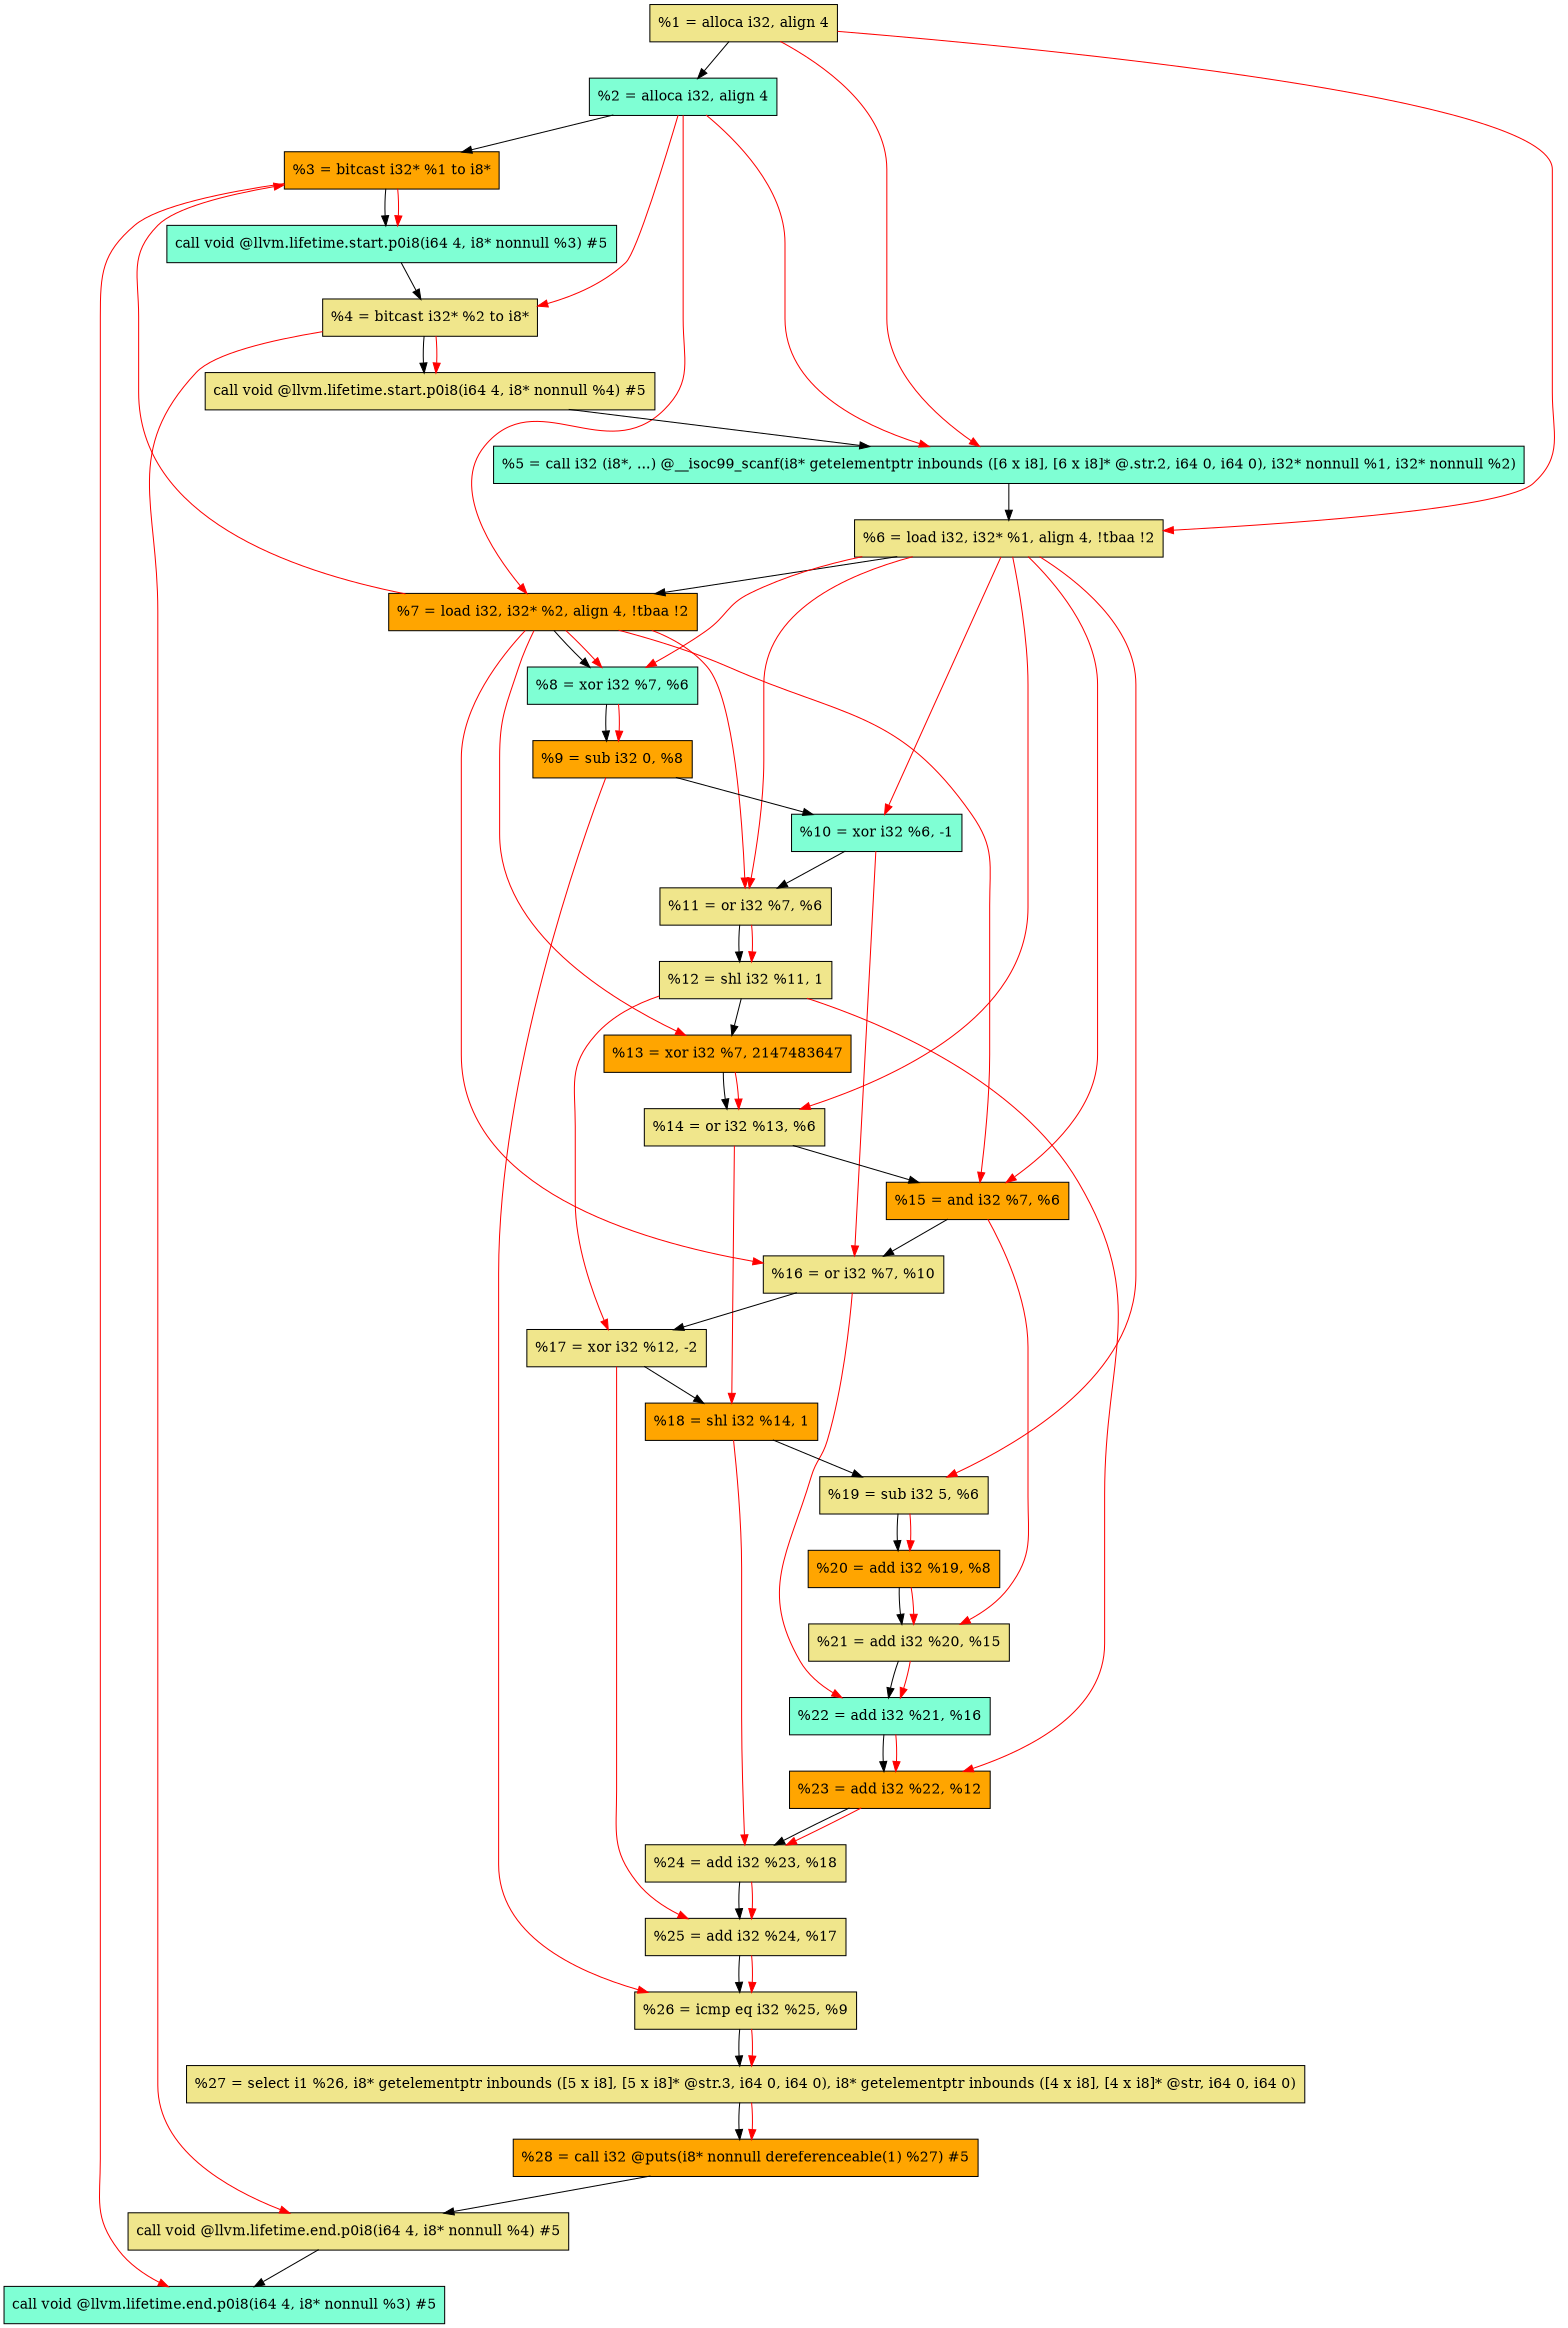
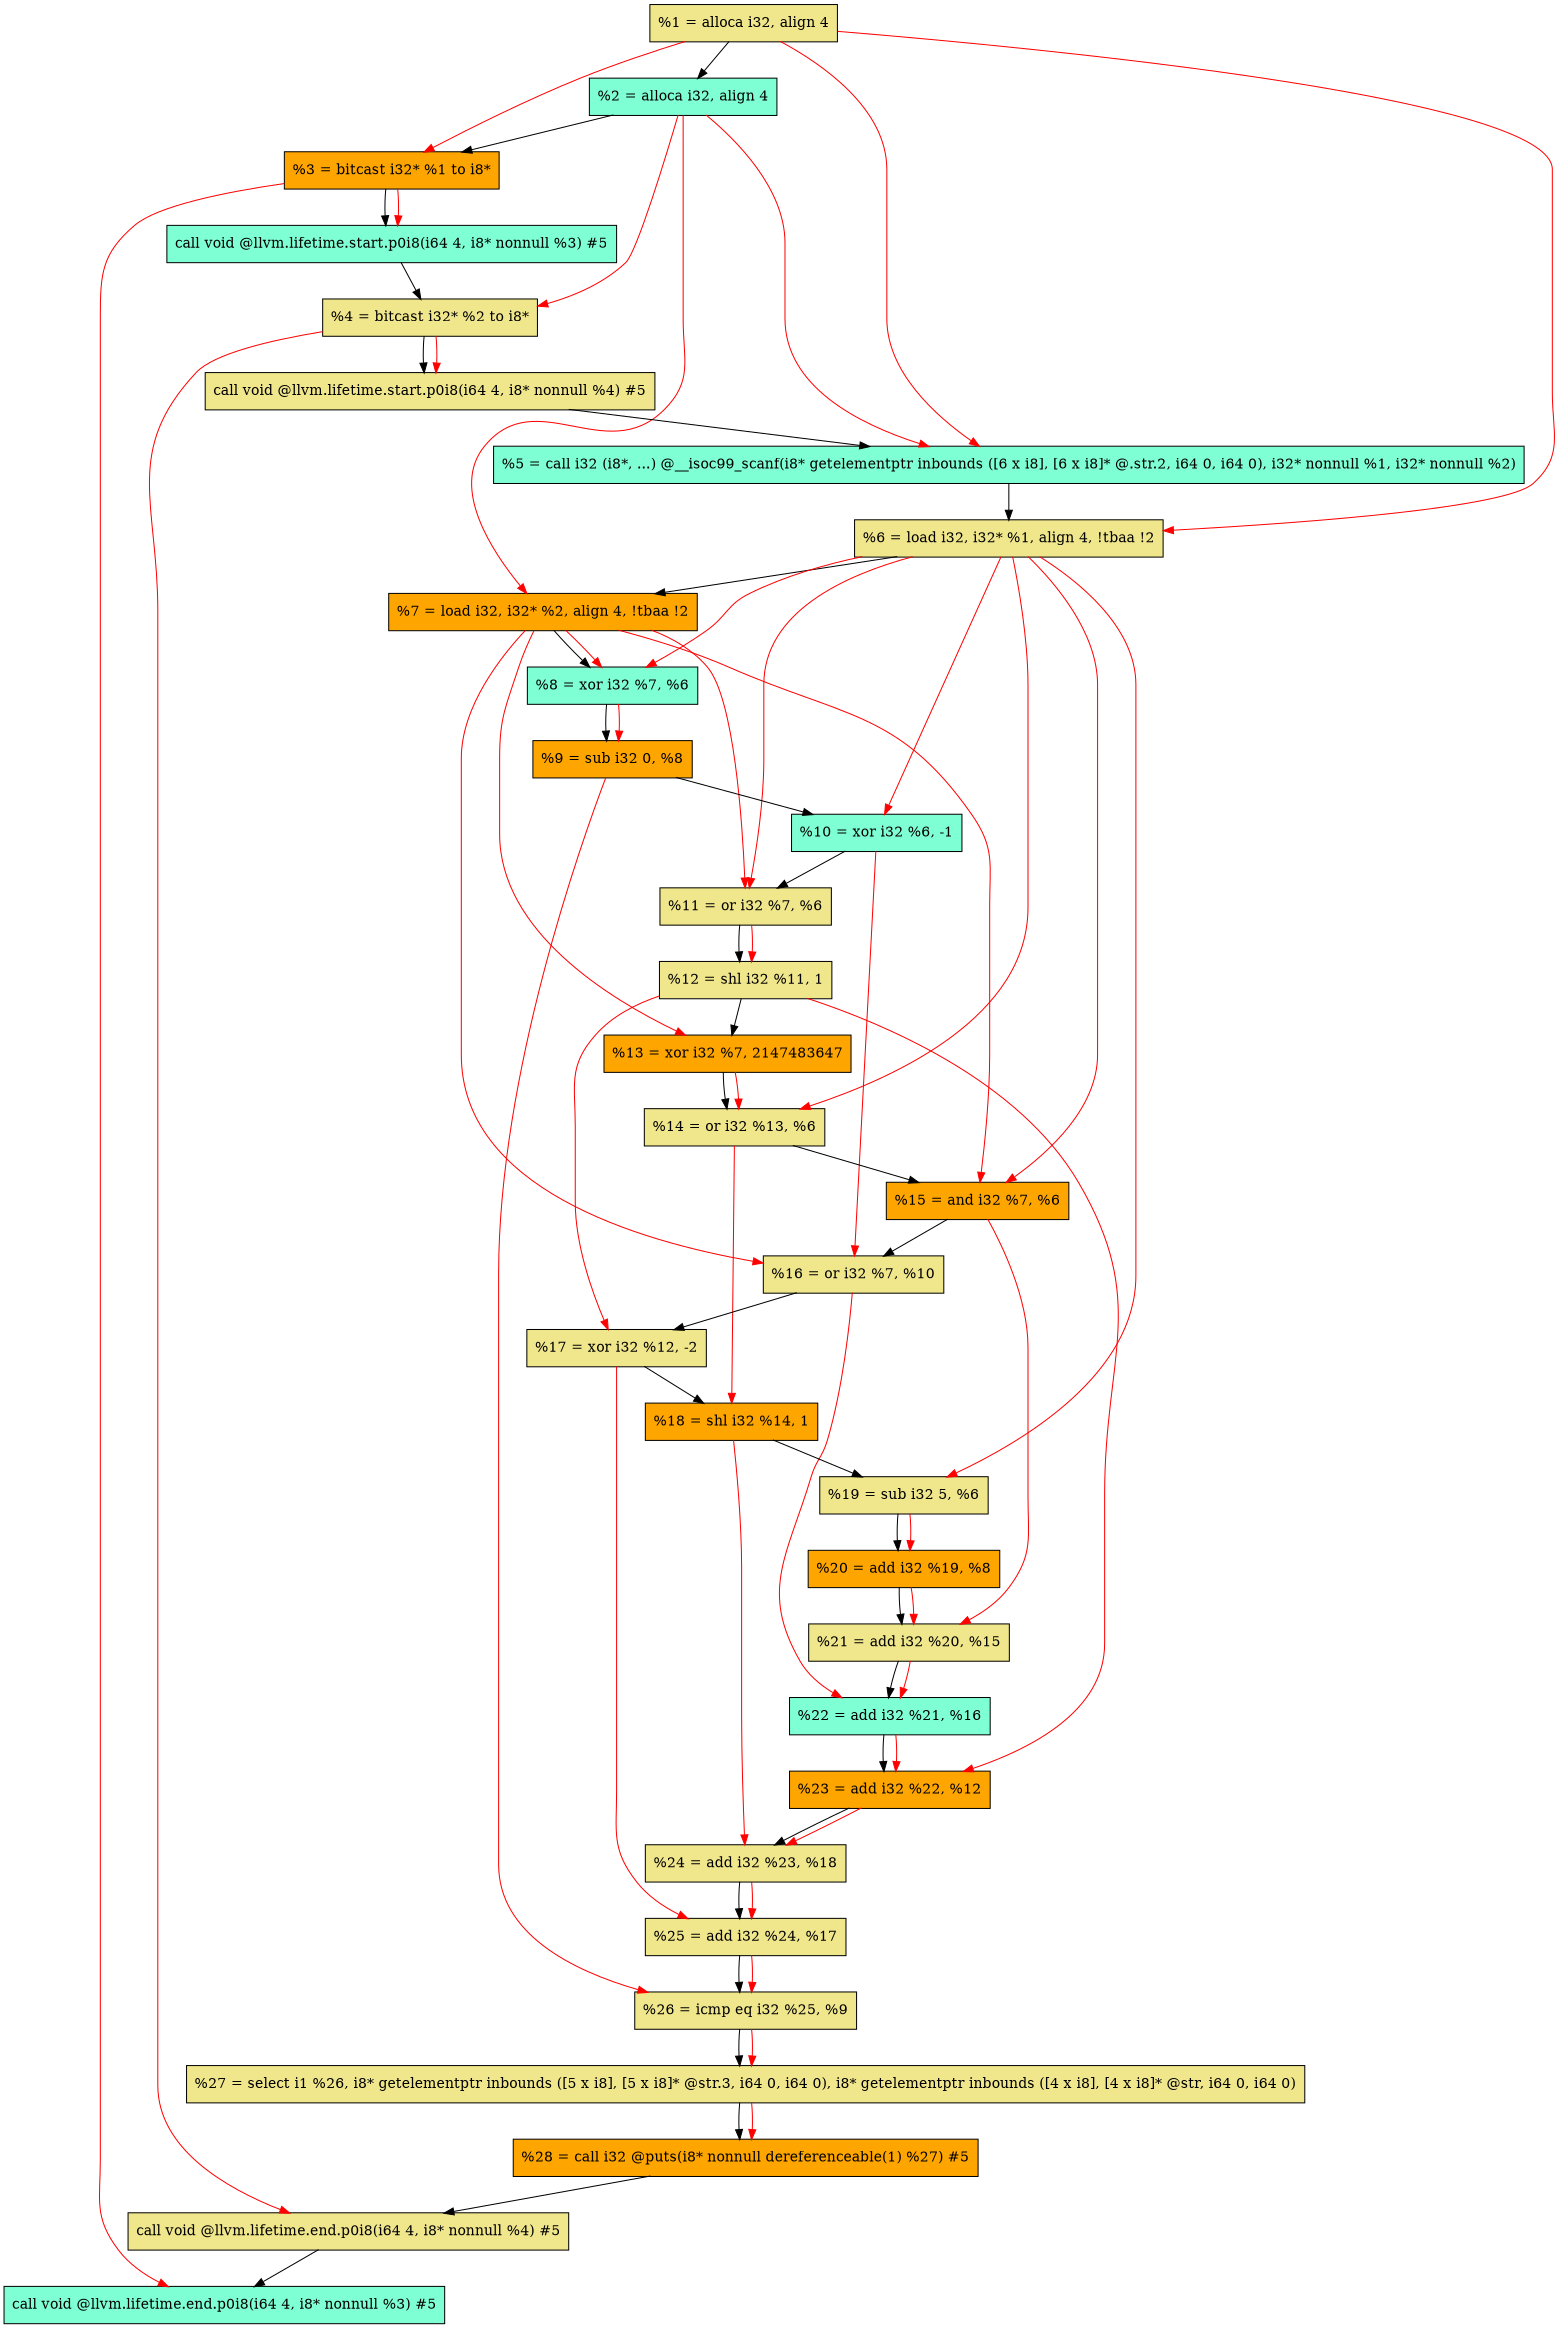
edge "%7 = load i32, i32* %2, align 4, !tbaa !2" -> "%3 = bitcast i32* %1 to i8*": now "%1 = alloca i32, align 4" -> "%3 = bitcast i32* %1 to i8*"
